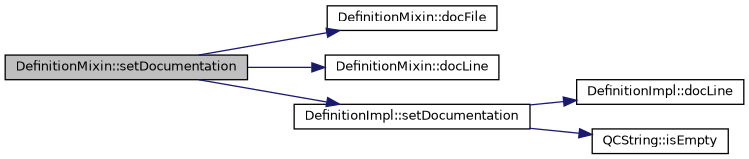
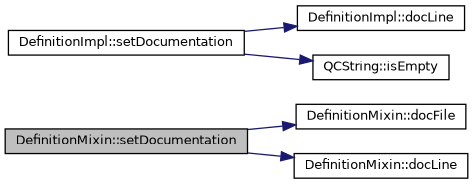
edge "DefinitionMixin::setDocumentation" -> "DefinitionImpl::setDocumentation": removed
